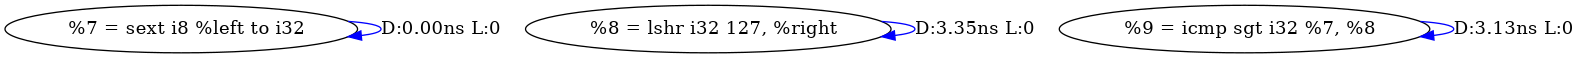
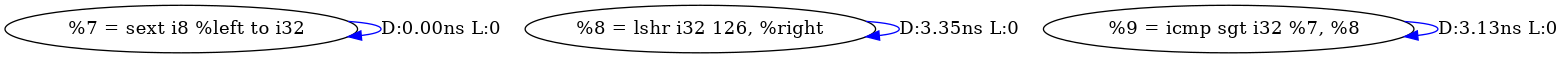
node "%8 = lshr i32 127, %right": label "%8 = lshr i32 127, %right" -> "%8 = lshr i32 126, %right"
